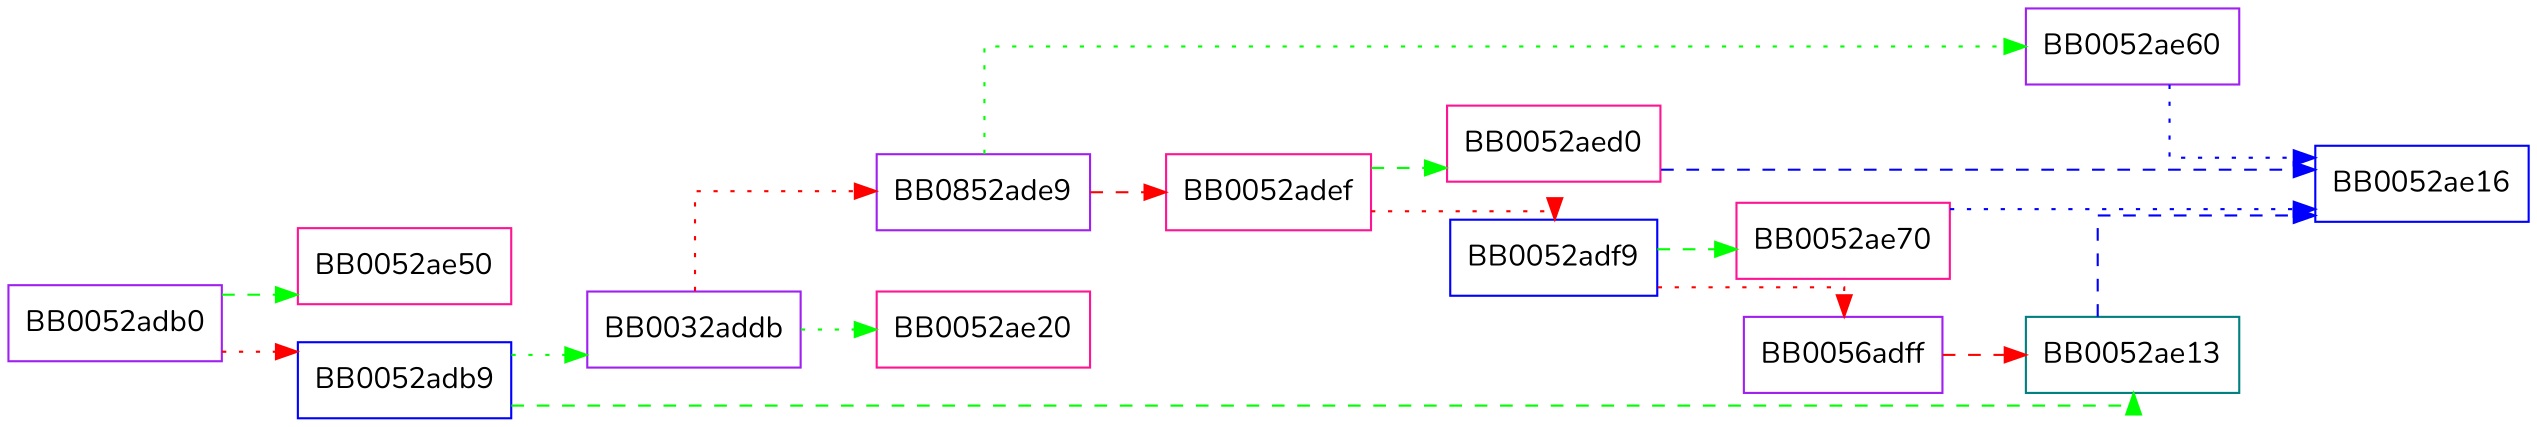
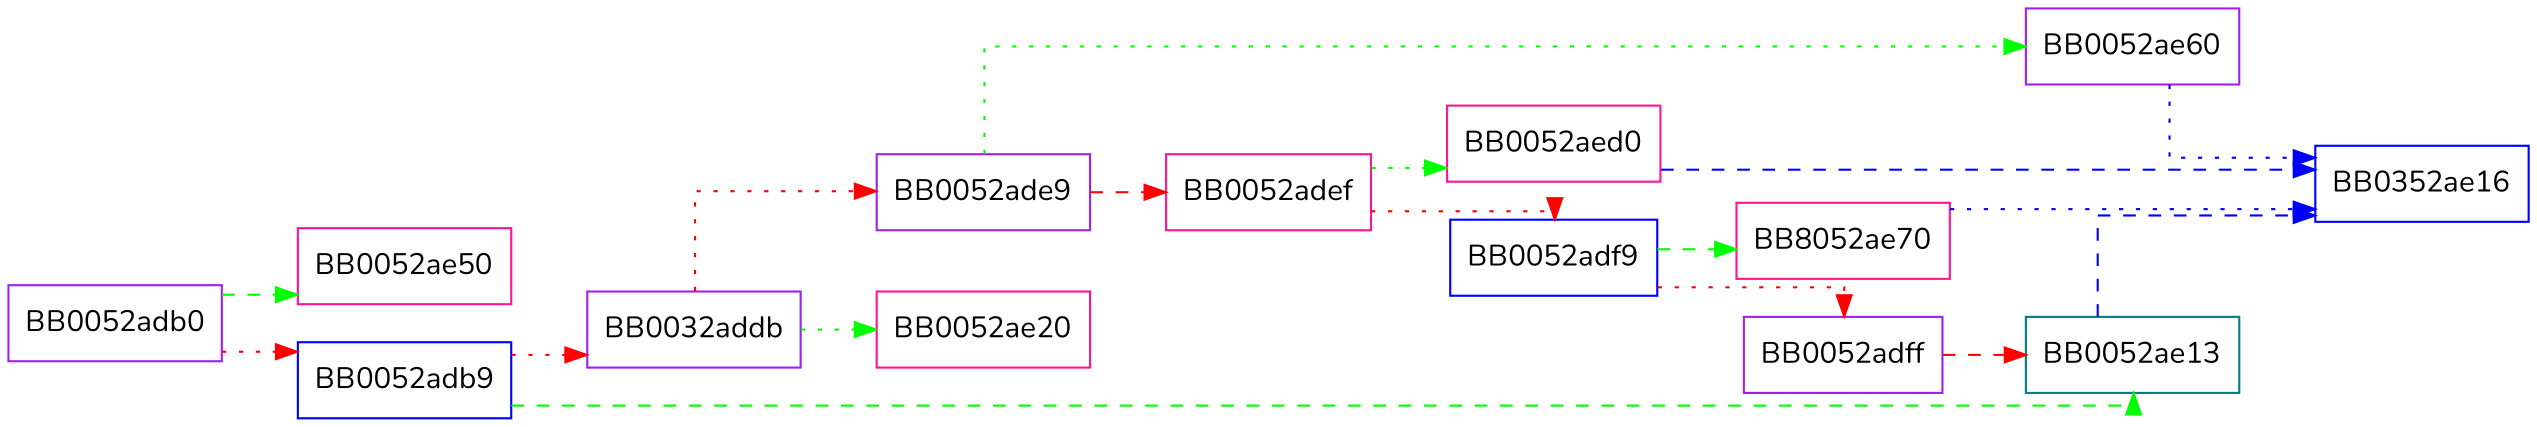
edge "BB0052adef" -> "BB0052aed0": style dashed -> dotted
node "BB0052ae16": label "BB0052ae16" -> "BB0352ae16"
node "BB0852ade9": label "BB0852ade9" -> "BB0052ade9"
node "BB0052ae70": label "BB0052ae70" -> "BB8052ae70"
edge "BB0052adb9" -> "BB0032addb": color green -> red
node "BB0056adff": label "BB0056adff" -> "BB0052adff"
